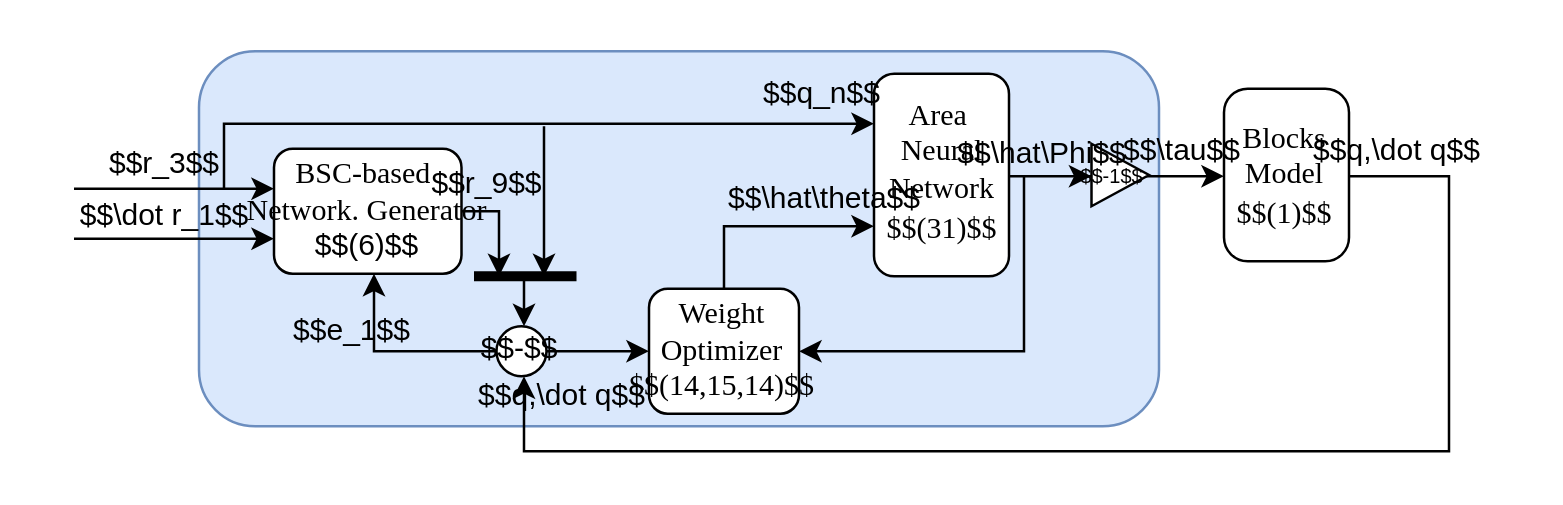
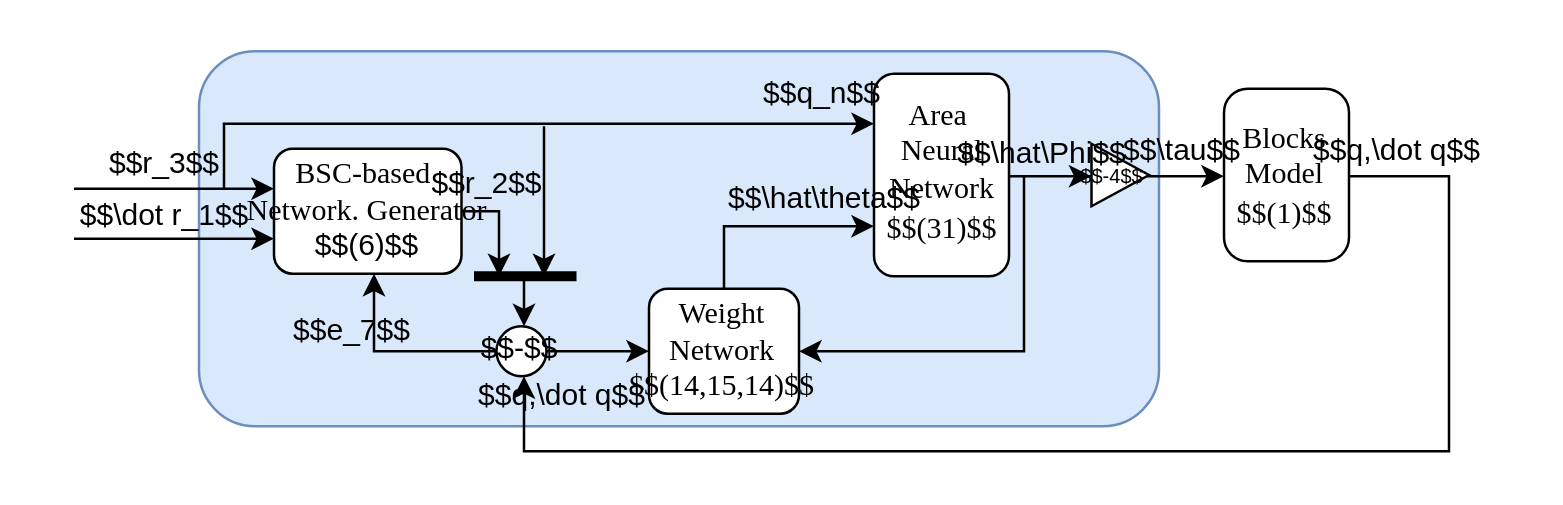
node "$$-1$$": label "$$-1$$" -> "$$-4$$"
node "$$r_9$$": label "$$r_9$$" -> "$$r_2$$"
node "$$e_1$$": label "$$e_1$$" -> "$$e_7$$"
node "Weight Optimizer": label "Weight Optimizer" -> "Weight Network"
